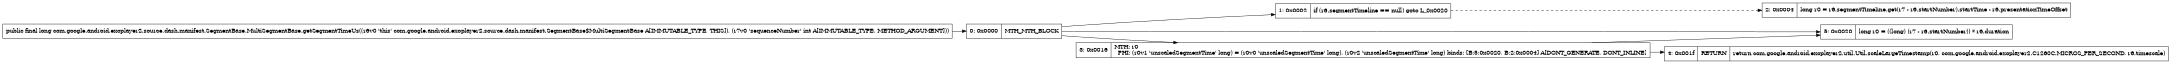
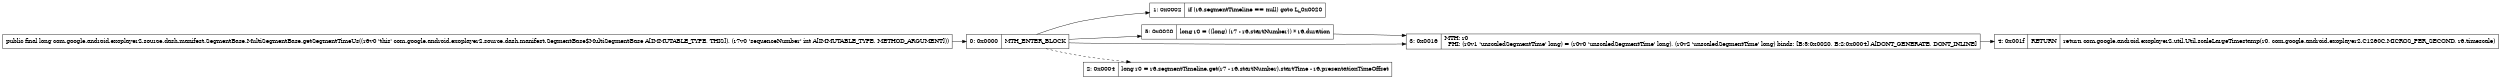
edge "1: 0x0002" -> "2: 0x0004": now "0: 0x0000" -> "2: 0x0004"
node "0: 0x0000": text "MTH_MTH_BLOCK" -> "MTH_ENTER_BLOCK"
edge "3: 0x0016" -> "5: 0x0020": reversed
